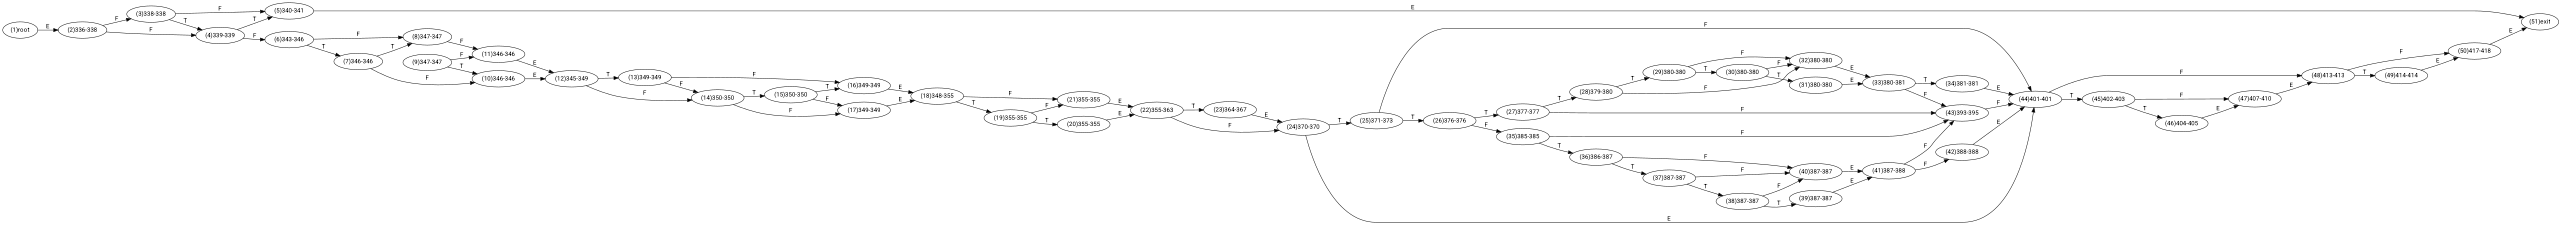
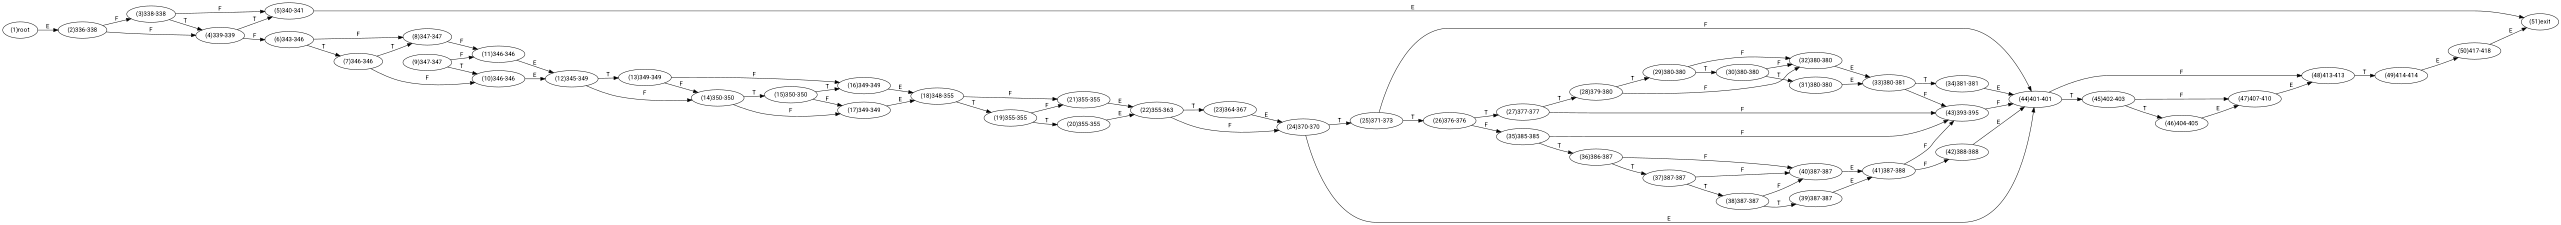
edge "(48)413-413" -> "(50)417-418": removed, label "F"
